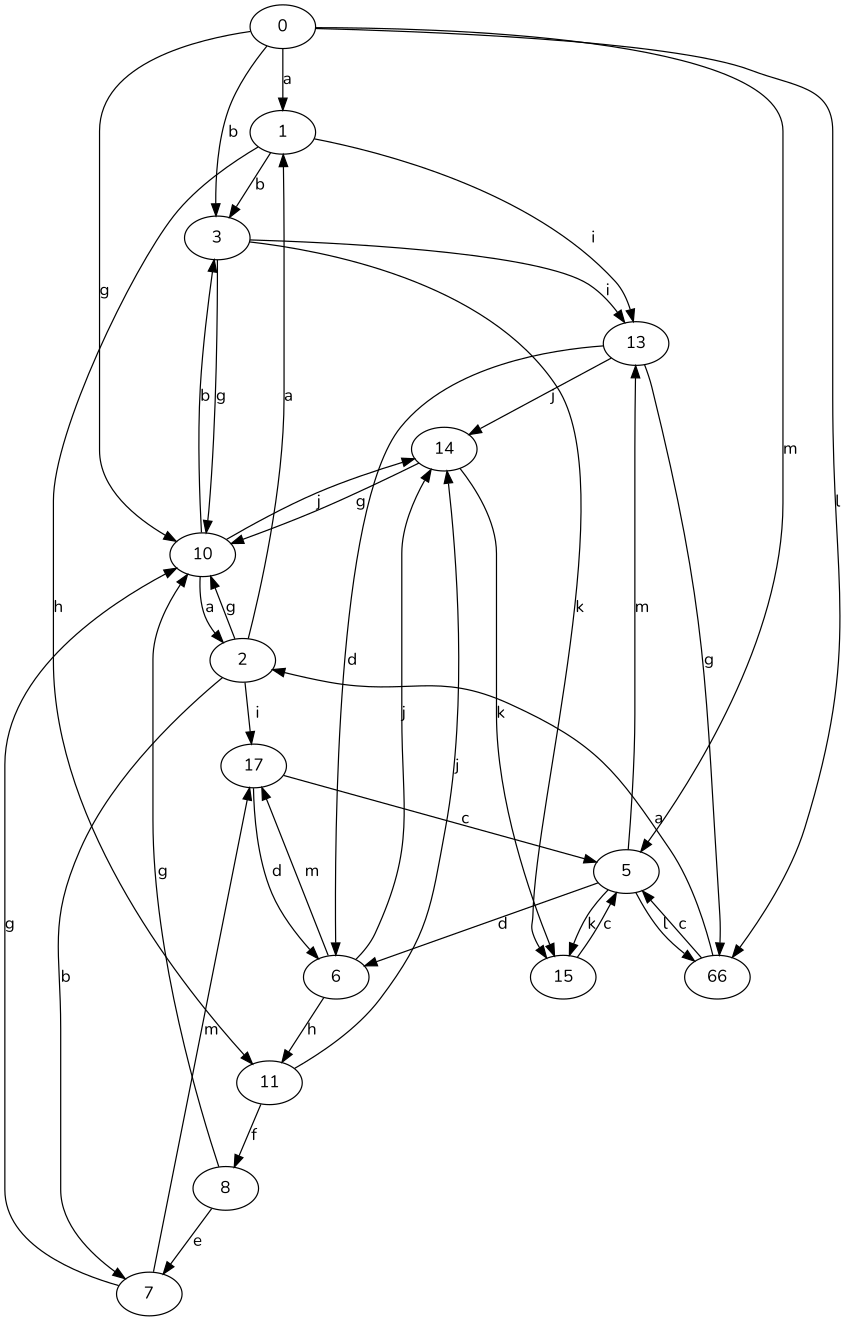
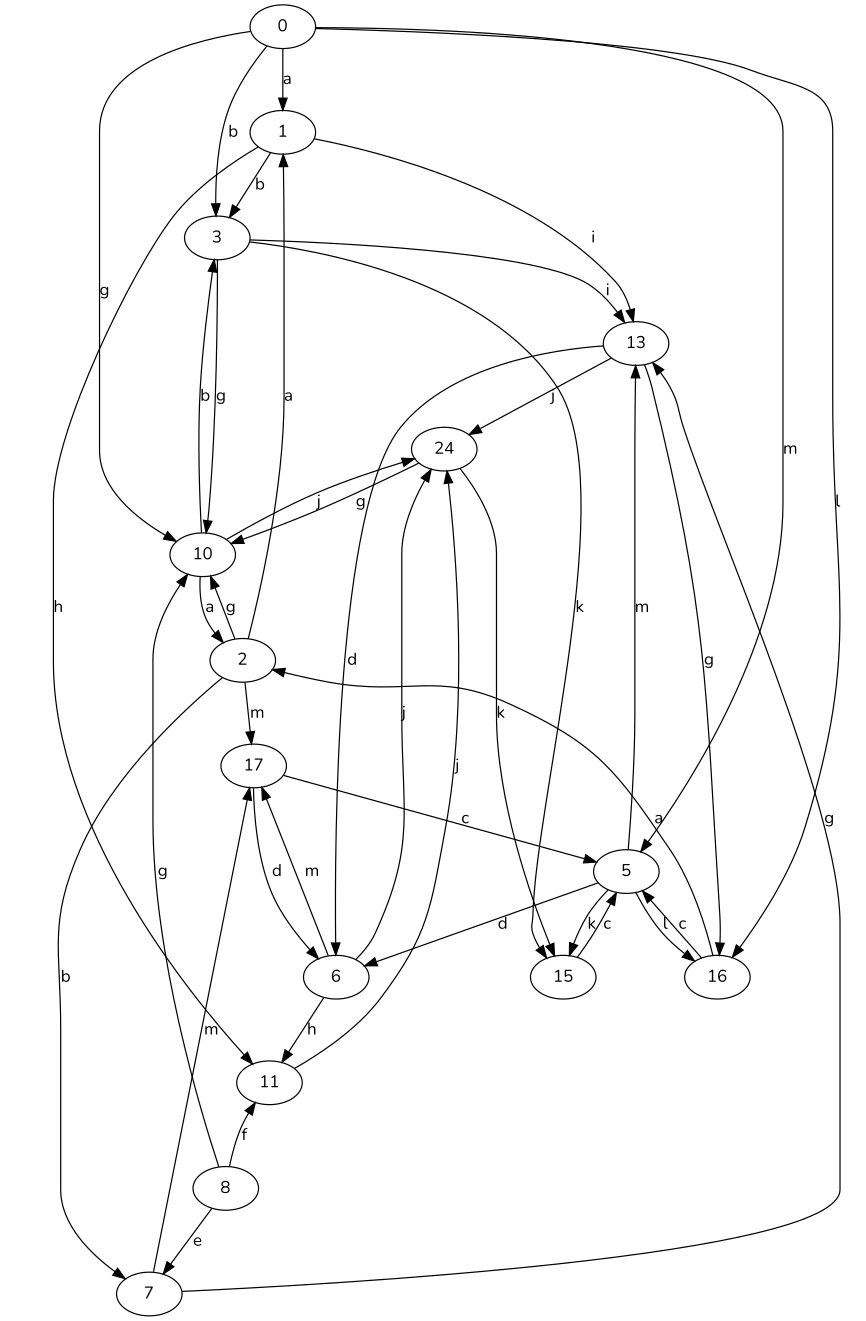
node "14": label "14" -> "24"
edge "2" -> "17": label "i" -> "m"
edge "7" -> "10": now "7" -> "13"
node "66": label "66" -> "16"
edge "11" -> "8": reversed
